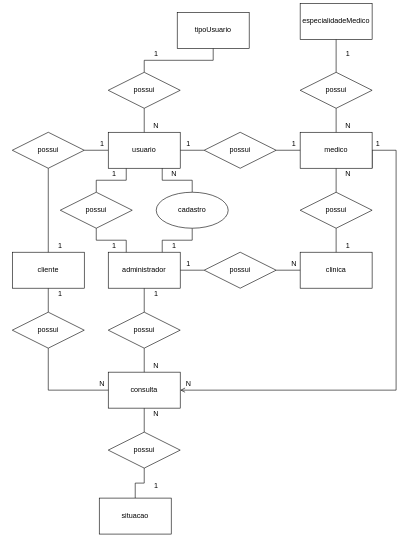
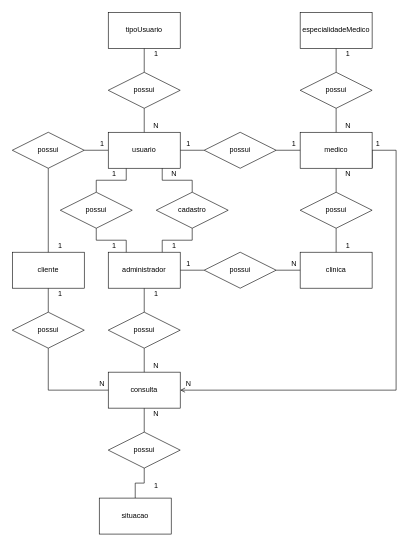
node "especialidadeMedico": moved (336, 21) -> (336, 30)
node "tipoUsuario": moved (213, 30) -> (144, 30)
node "cadastro": shape ellipse -> diamond
